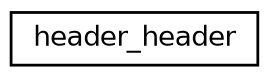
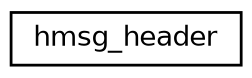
node "header_header": label "header_header" -> "hmsg_header"
